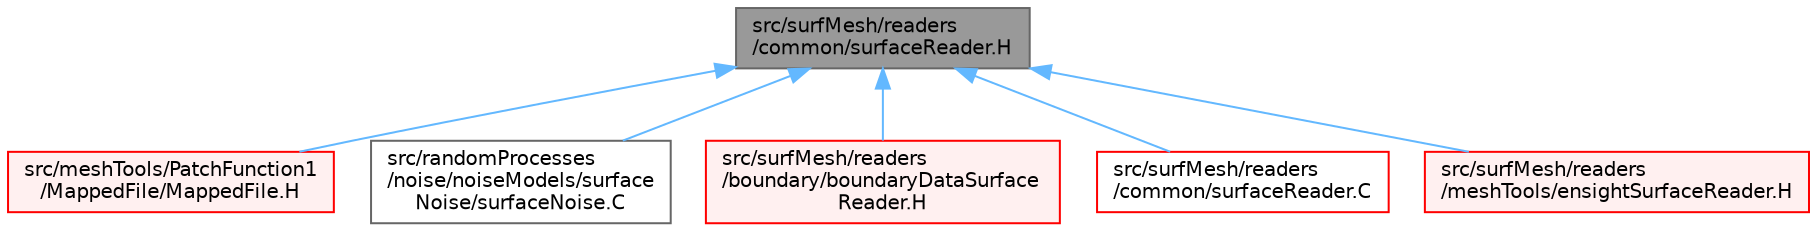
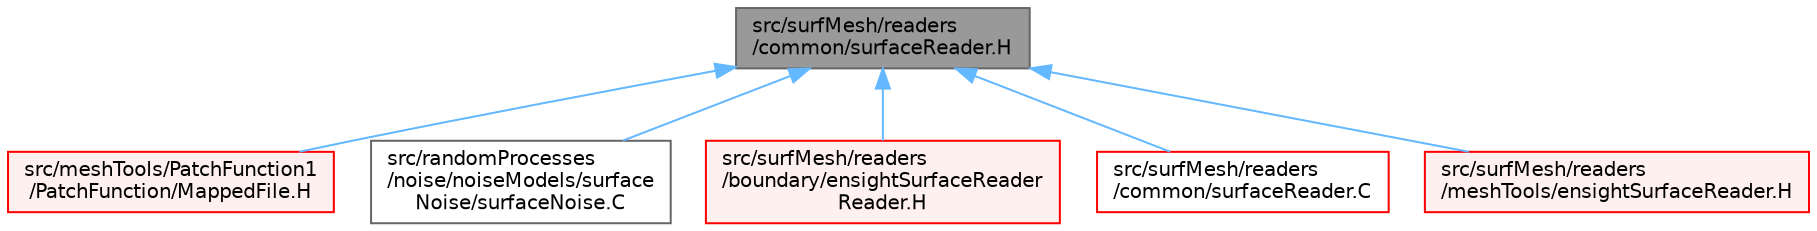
node "src/meshTools/PatchFunction1 /MappedFile/MappedFile.H": label "src/meshTools/PatchFunction1 /MappedFile/MappedFile.H" -> "src/meshTools/PatchFunction1 /PatchFunction/MappedFile.H"
node "src/surfMesh/readers /boundary/boundaryDataSurface Reader.H": label "src/surfMesh/readers /boundary/boundaryDataSurface Reader.H" -> "src/surfMesh/readers /boundary/ensightSurfaceReader Reader.H"
